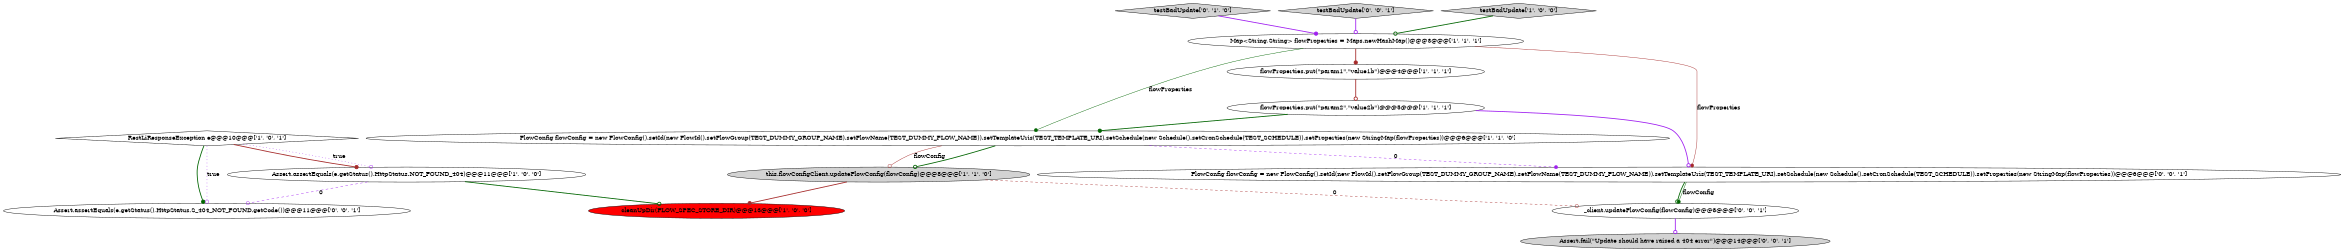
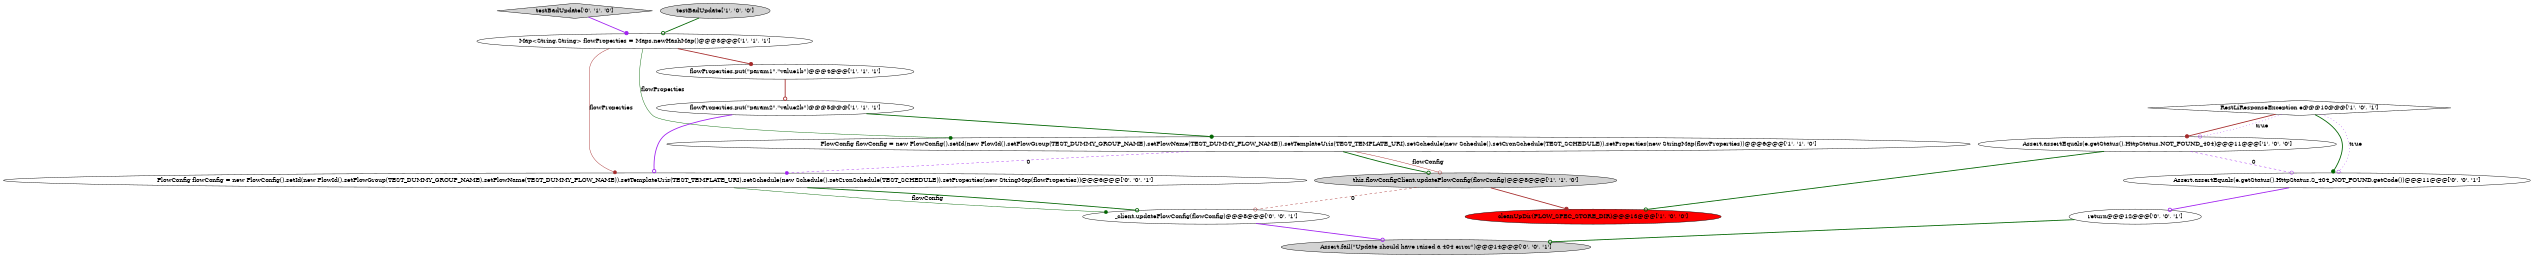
node "testBadUpdate['0', '0', '1']": removed
node "testBadUpdate['1', '0', '0']": shape diamond -> ellipse
node "return@@@12@@@['0', '0', '1']": added
